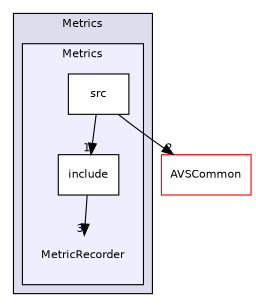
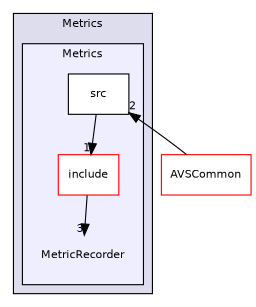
edge "src" -> "AVSCommon": reversed
node "include": color black -> red
